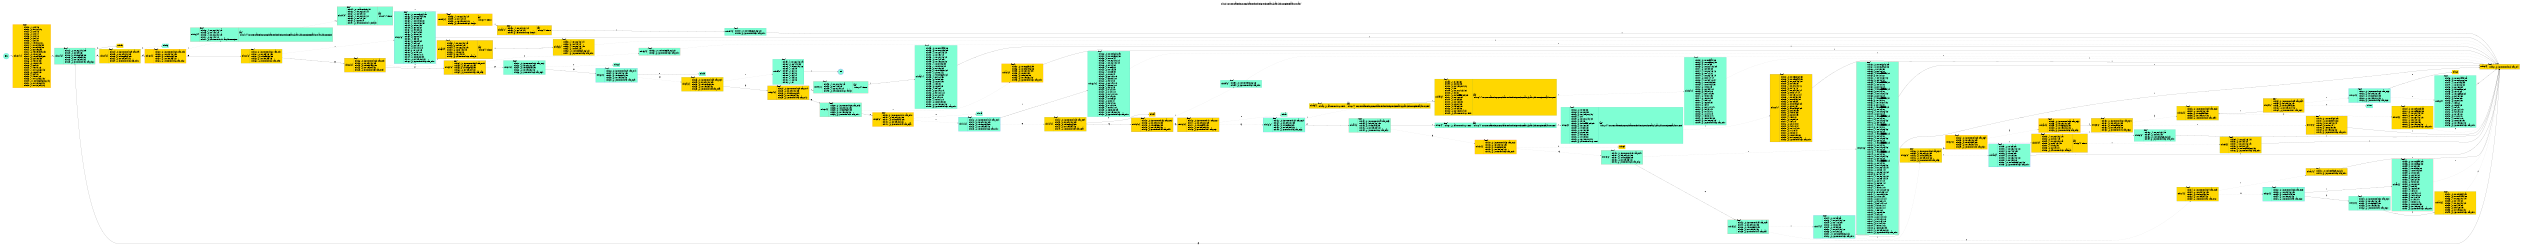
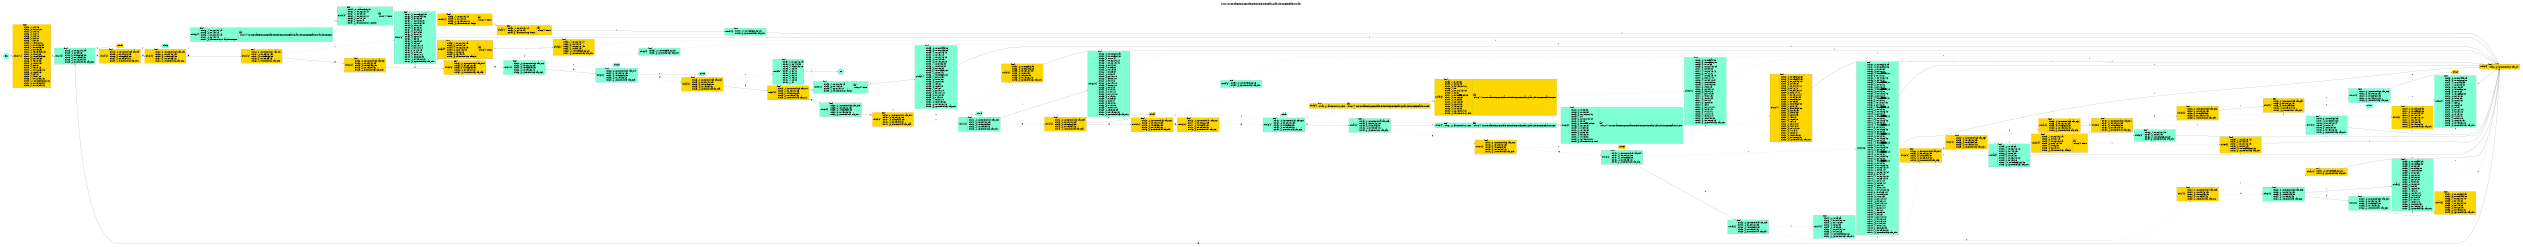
edge "0x4015f4 [28]" -> "0x4015d8 [28]": reversed
node "0x4017dc [30]": fillcolor gold -> aquamarine
